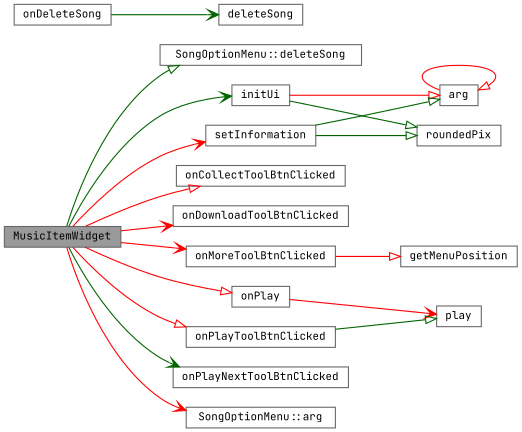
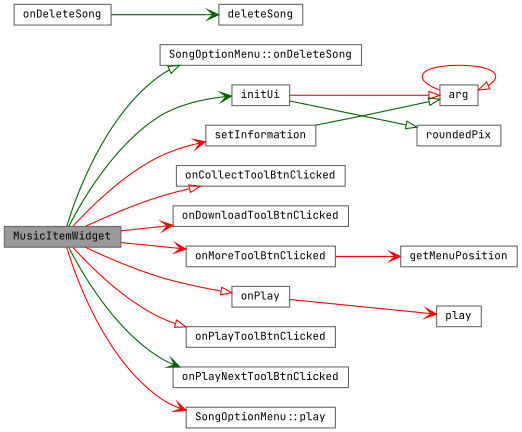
node "SongOptionMenu::deleteSong": label "SongOptionMenu::deleteSong" -> "SongOptionMenu::onDeleteSong"
edge "setInformation" -> "roundedPix": removed
edge "onMoreToolBtnClicked" -> "getMenuPosition": arrowhead onormal -> vee
edge "onPlayToolBtnClicked" -> "play": removed
node "SongOptionMenu::arg": label "SongOptionMenu::arg" -> "SongOptionMenu::play"
